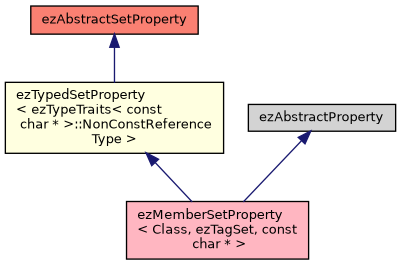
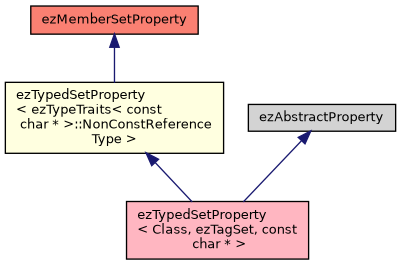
node "ezAbstractSetProperty": label "ezAbstractSetProperty" -> "ezMemberSetProperty"
node "ezMemberSetProperty < Class, ezTagSet, const char * >": label "ezMemberSetProperty < Class, ezTagSet, const char * >" -> "ezTypedSetProperty < Class, ezTagSet, const char * >"
